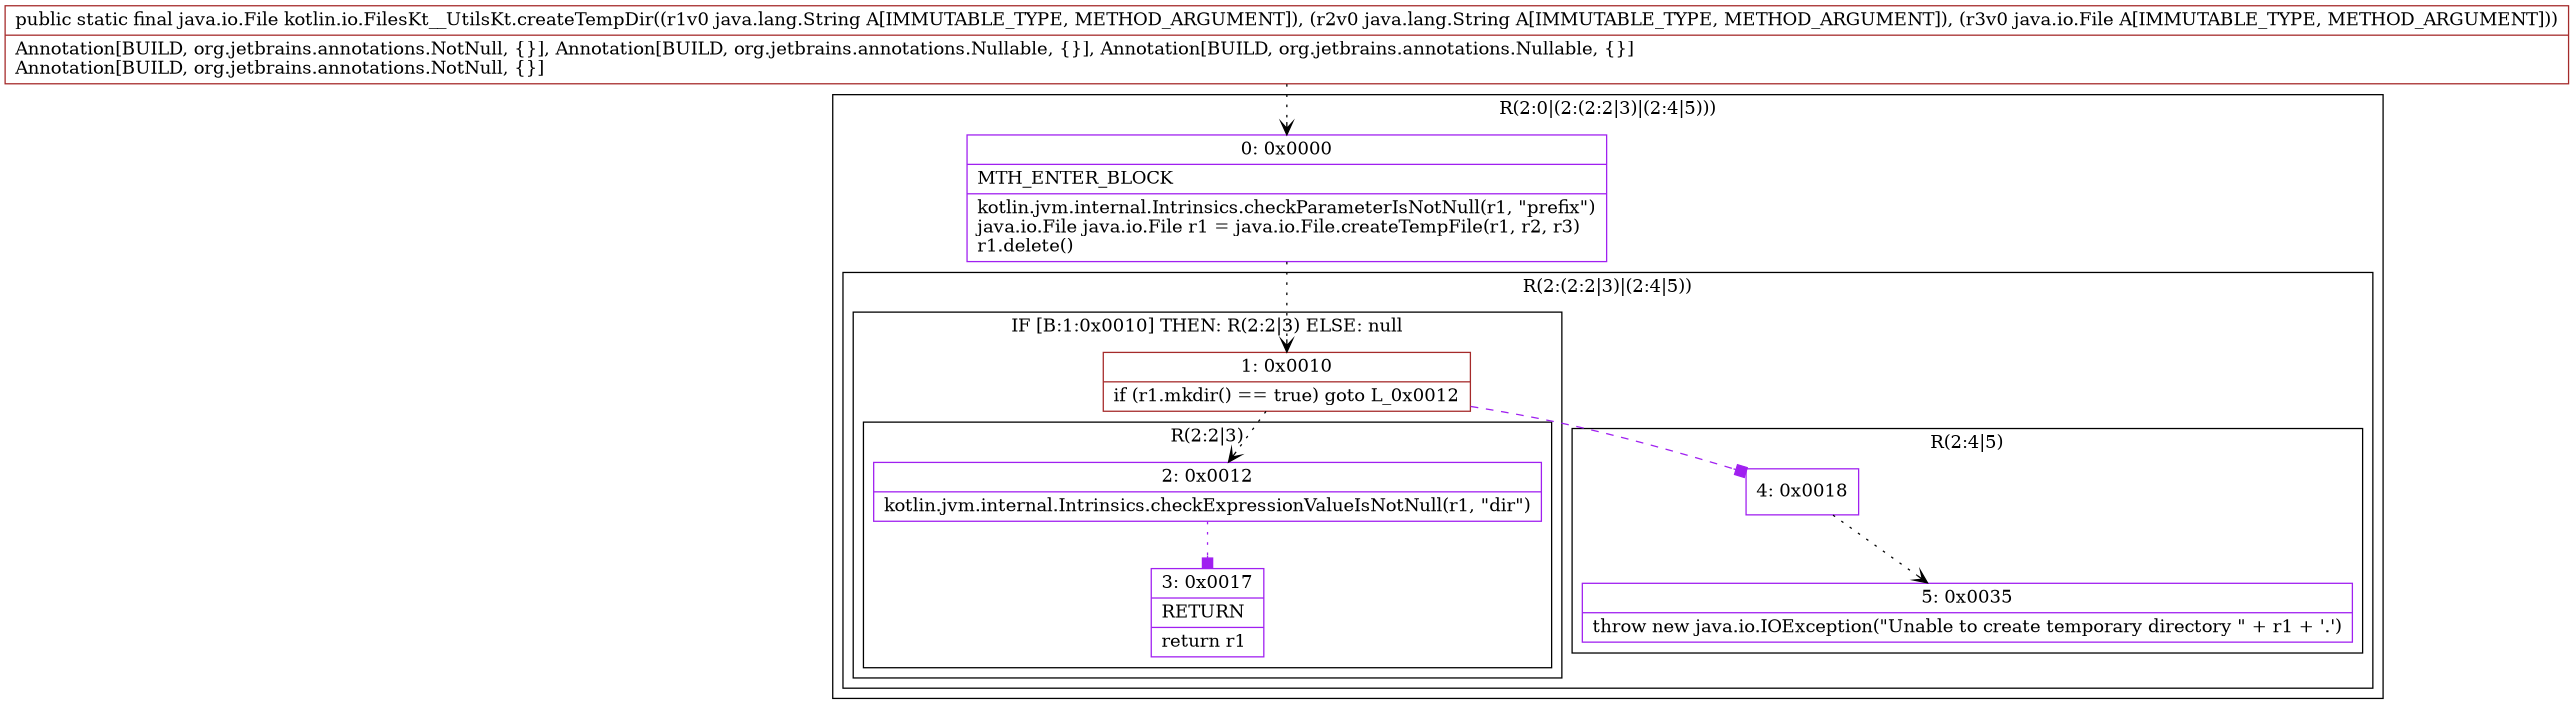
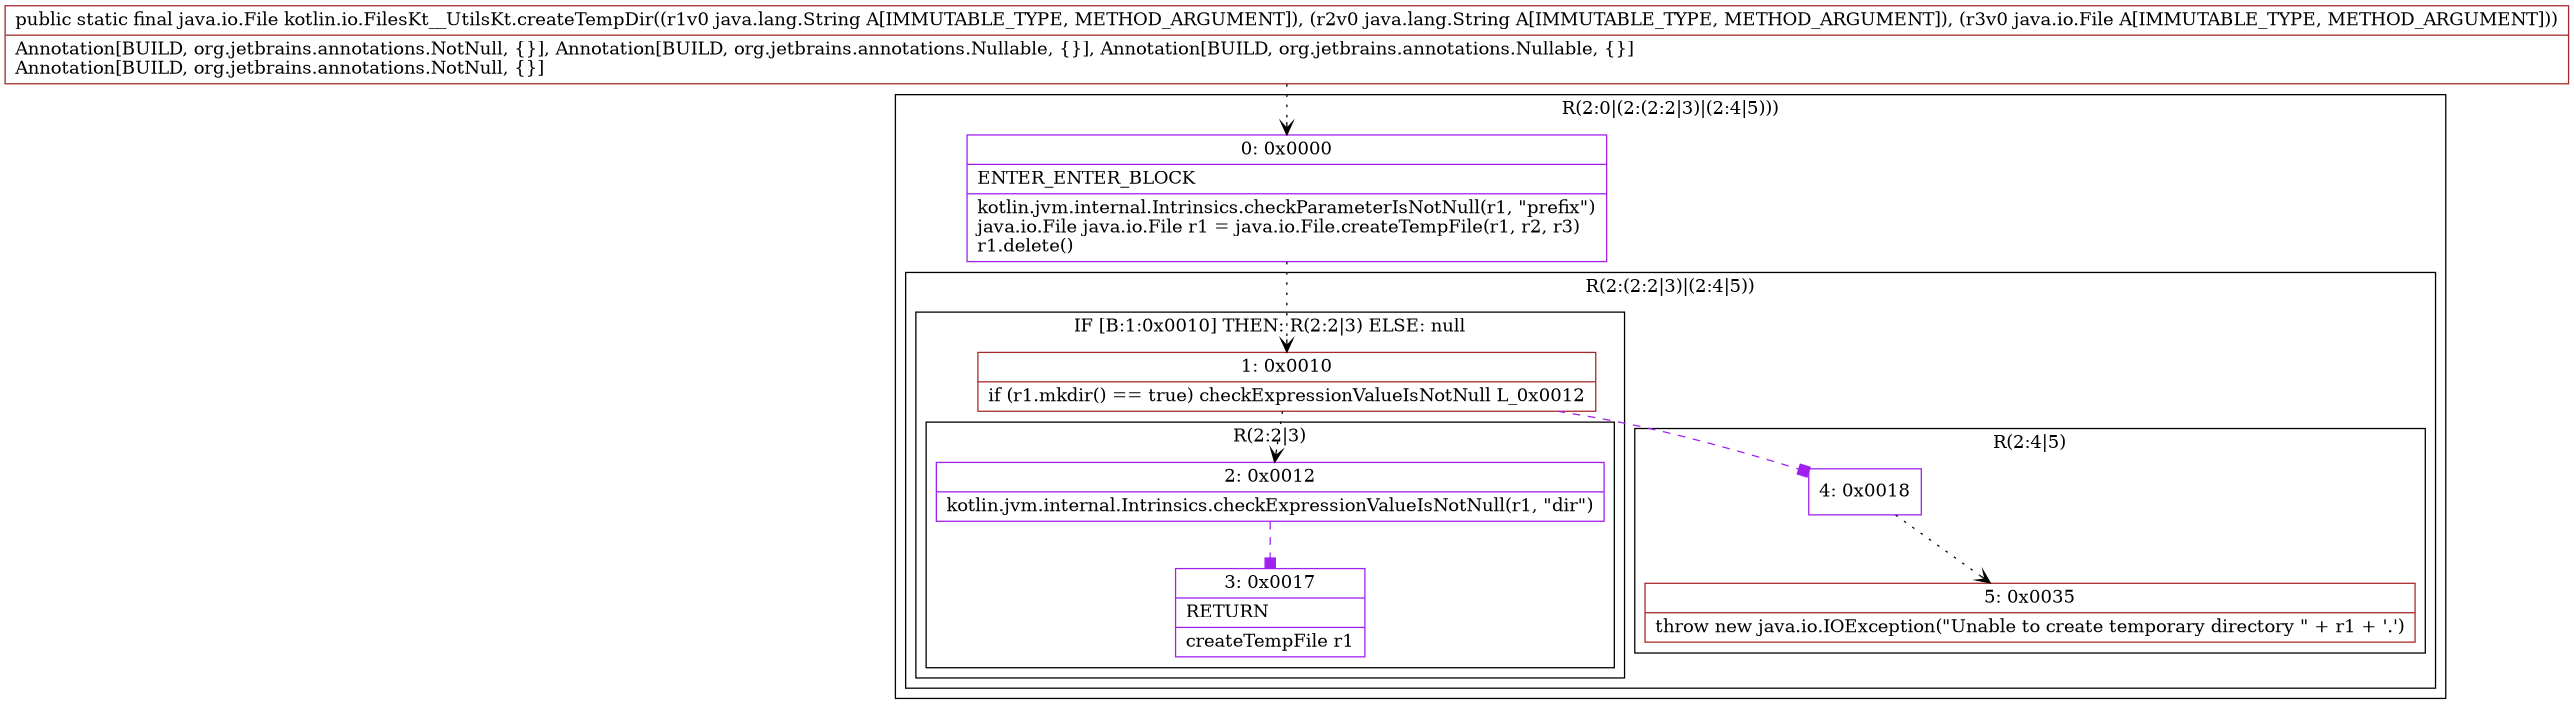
node "0: 0x0000": text "MTH_ENTER_BLOCK" -> "ENTER_ENTER_BLOCK"
node "1: 0x0010": text "if (r1.mkdir() == true) goto L_0x0012" -> "if (r1.mkdir() == true) checkExpressionValueIsNotNull L_0x0012"
edge "2: 0x0012" -> "3: 0x0017": style dotted -> dashed
node "5: 0x0035": color purple -> brown
node "3: 0x0017": text "return r1" -> "createTempFile r1"
